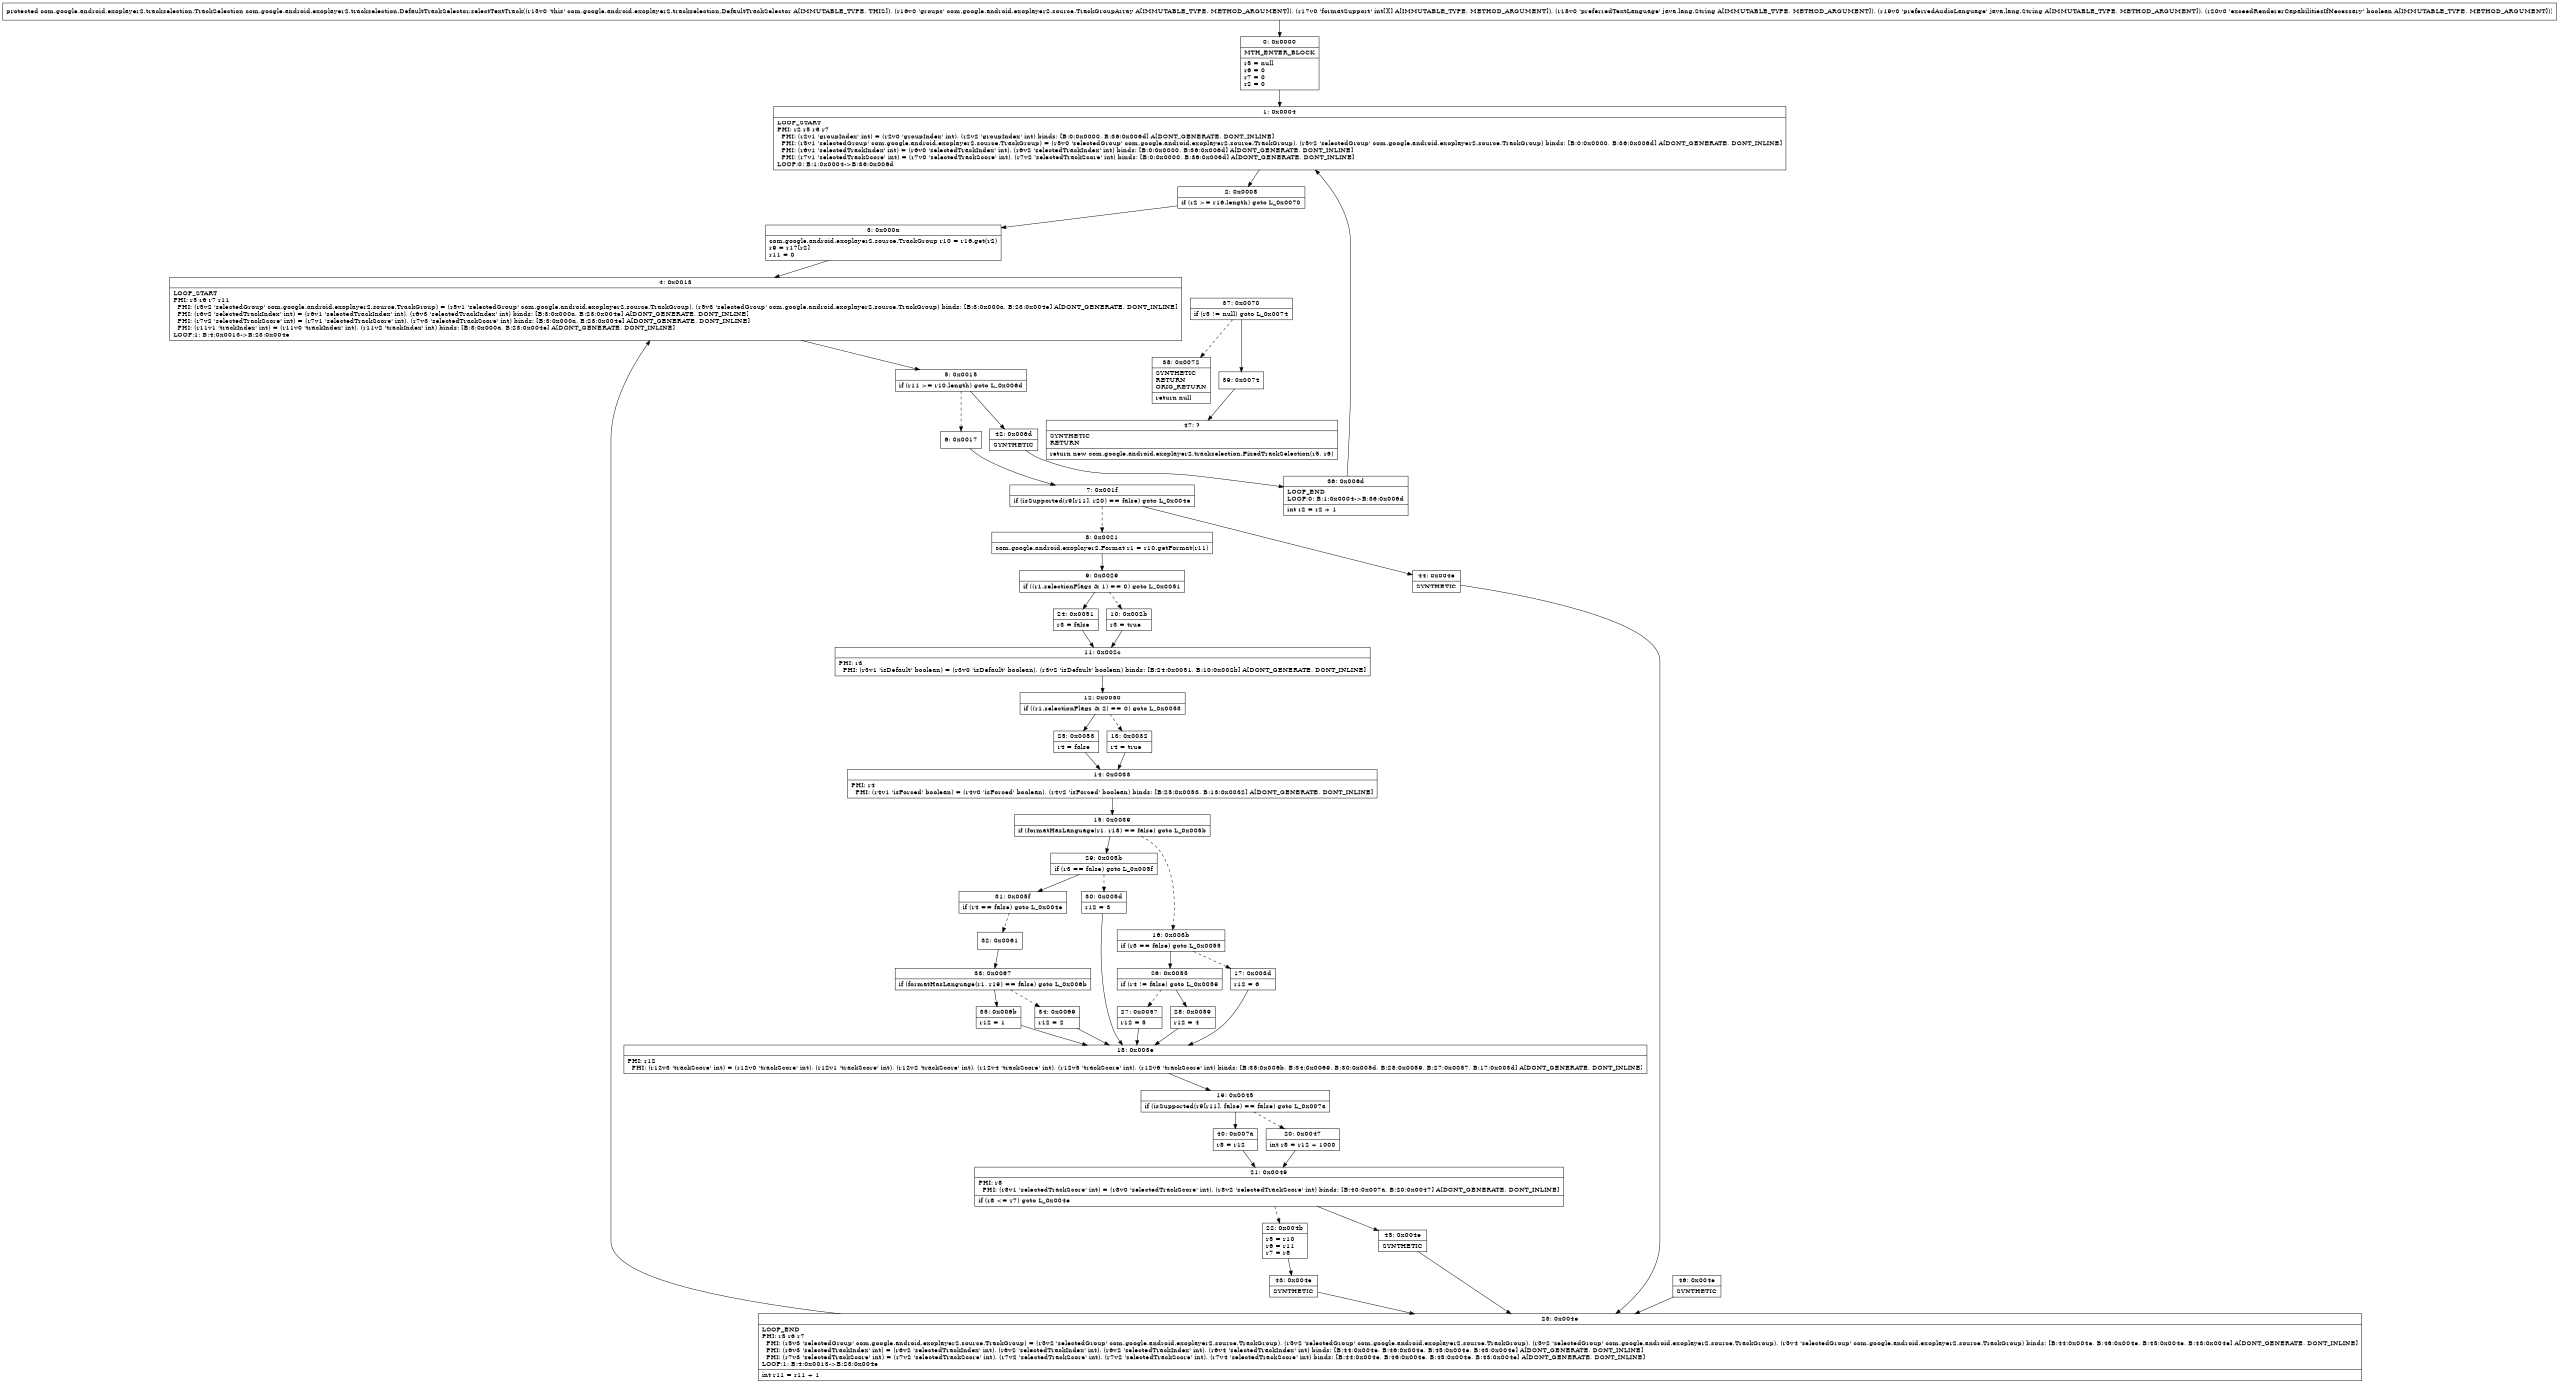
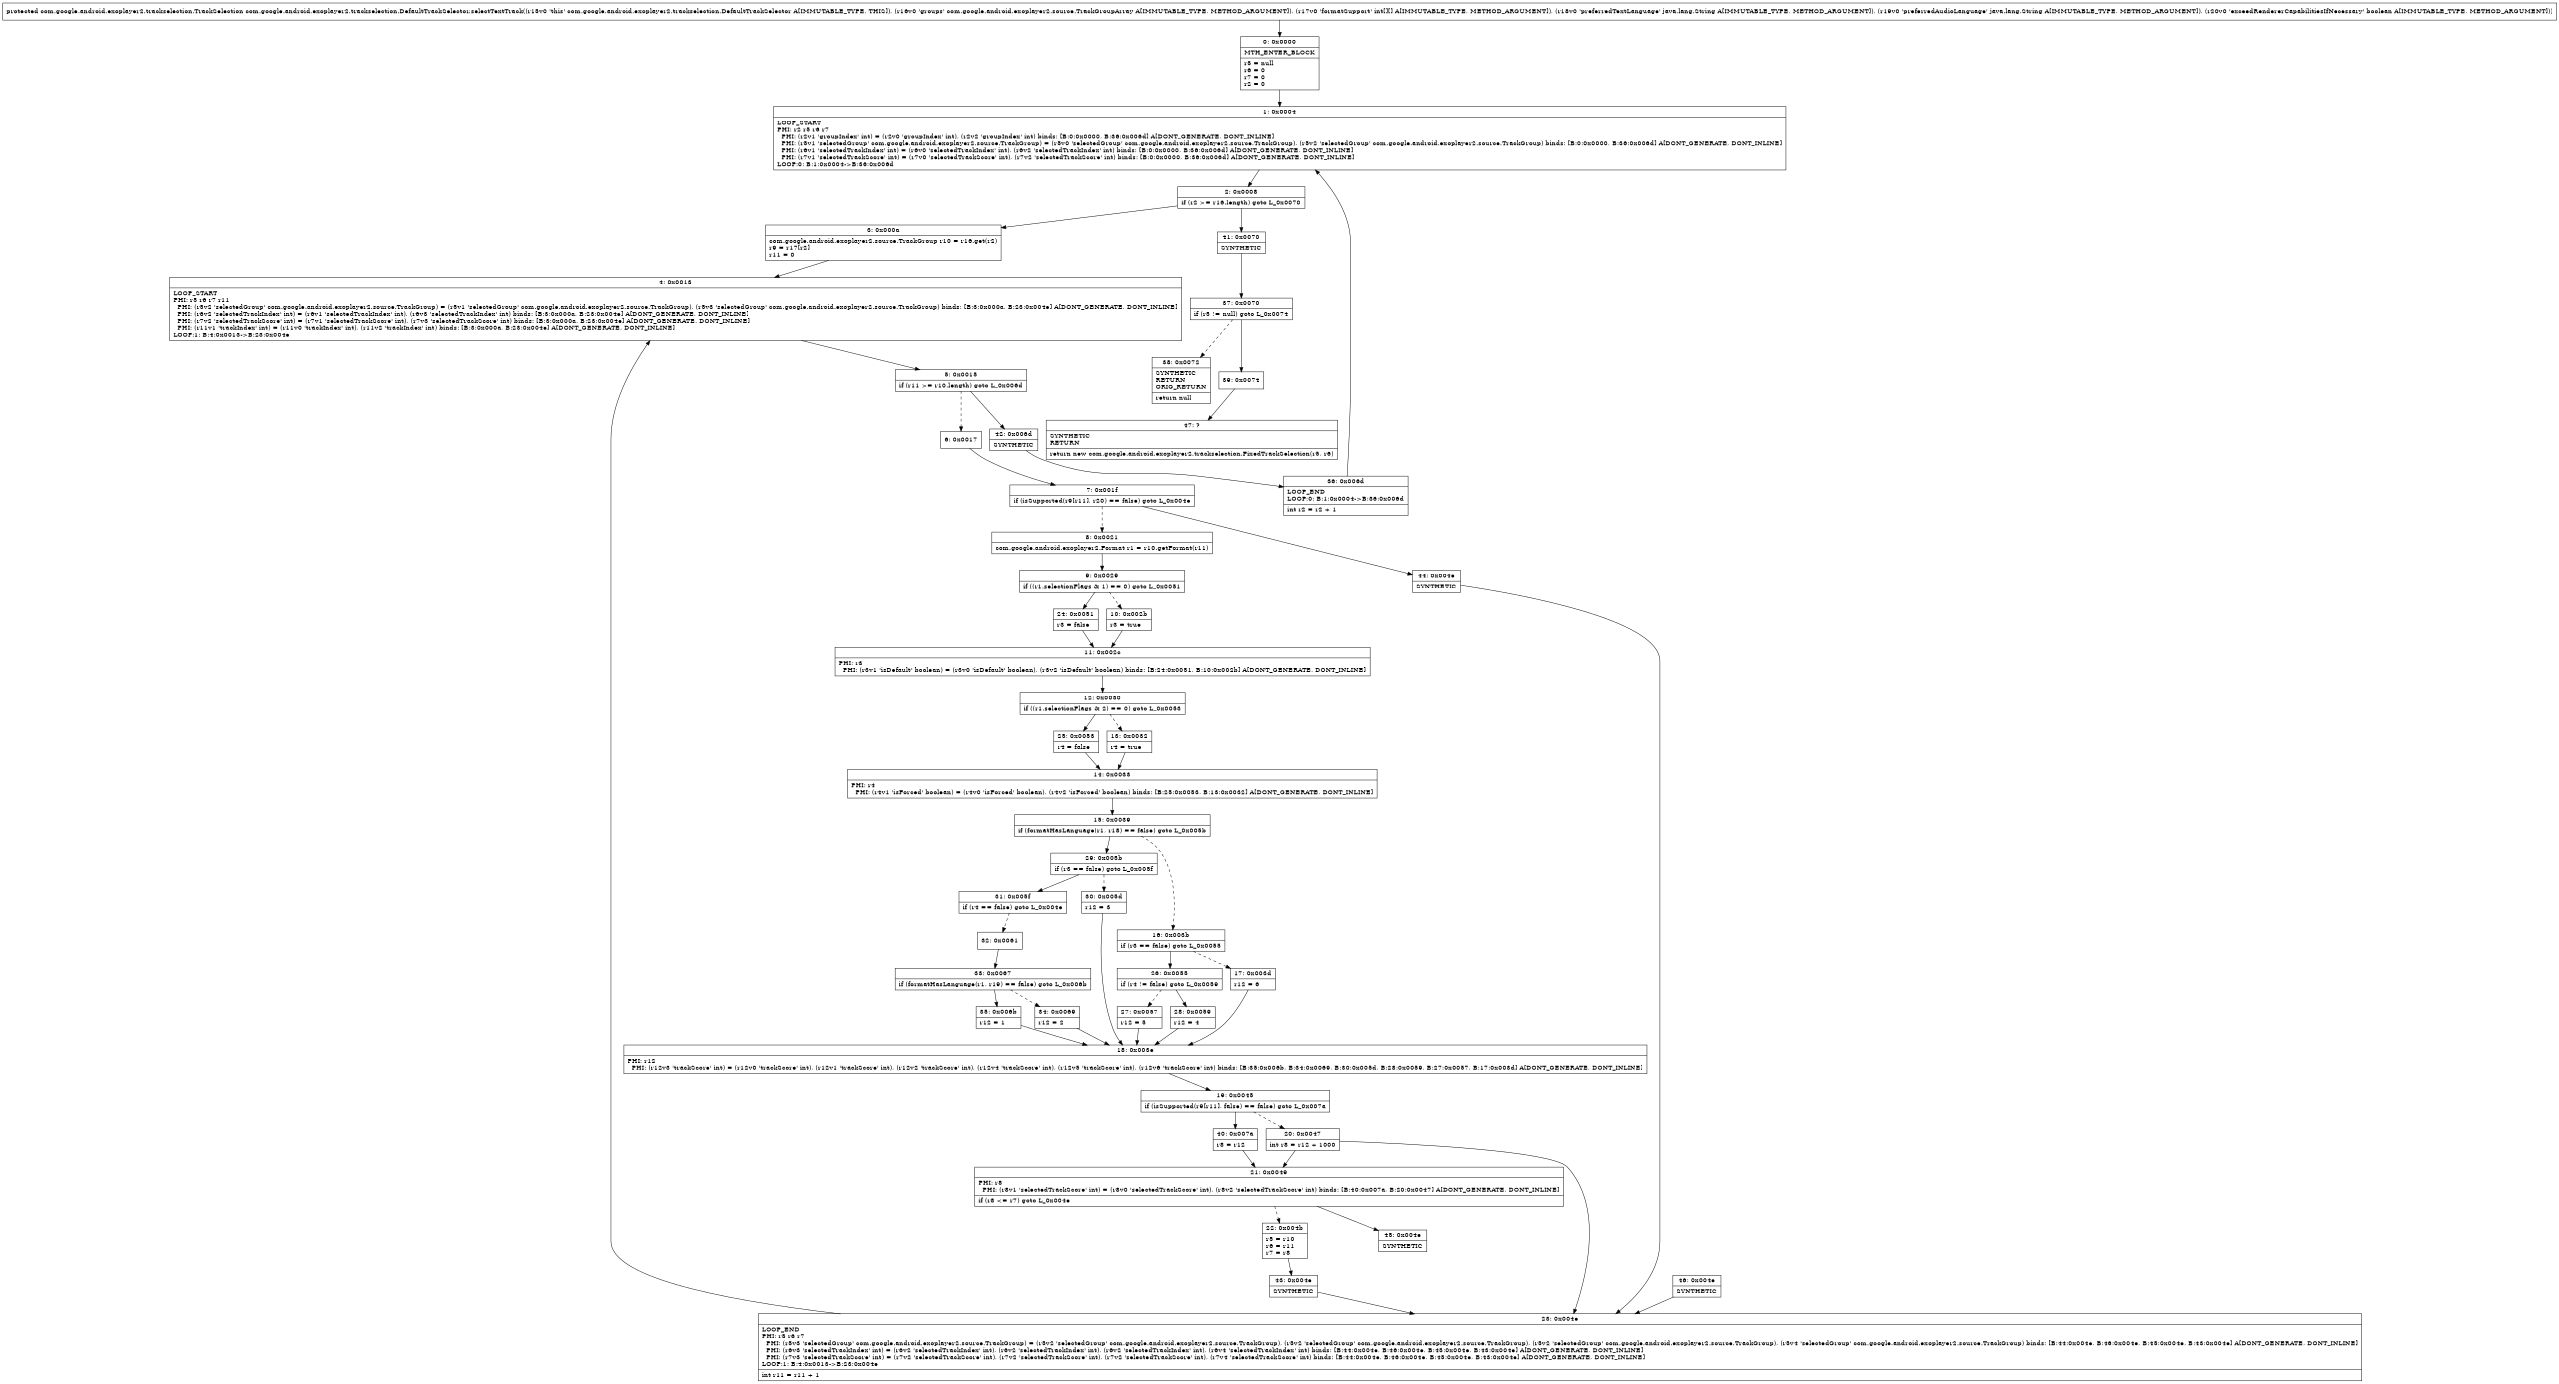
node "41: 0x0070": added
edge "45: 0x004e" -> "23: 0x004e": now "20: 0x0047" -> "23: 0x004e"
